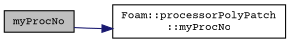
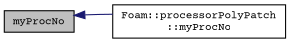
edge "myProcNo" -> "Foam::processorPolyPatch ::myProcNo": reversed
